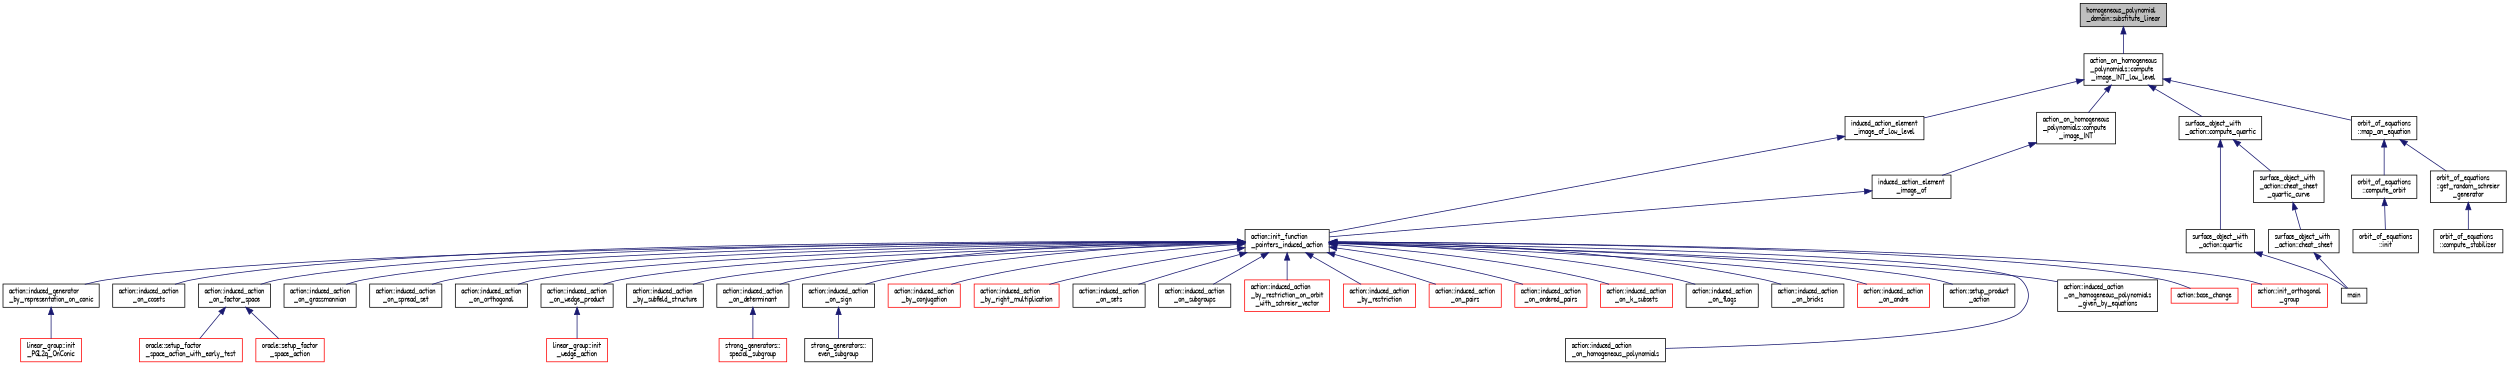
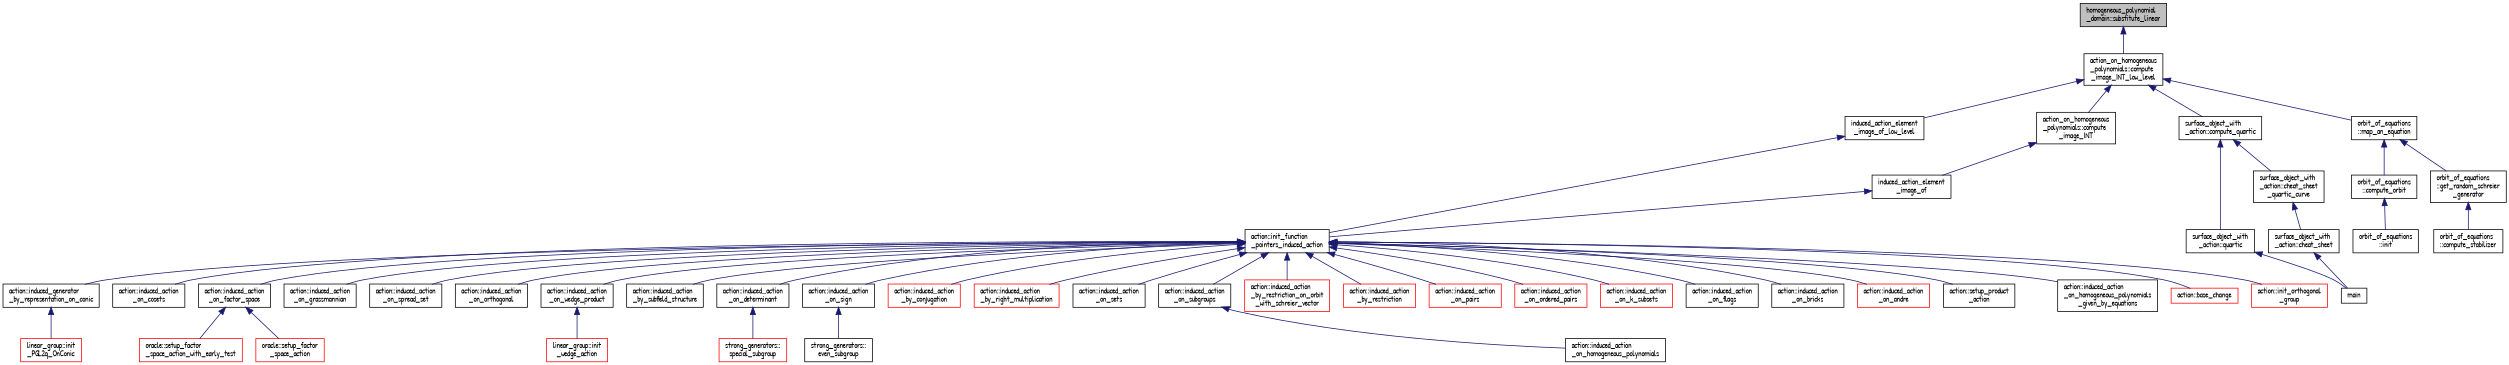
edge "action::induced_action _on_homogeneous_polynomials" -> "action::init_function _pointers_induced_action": now "action::induced_action _on_homogeneous_polynomials" -> "action::induced_action _on_subgroups"
